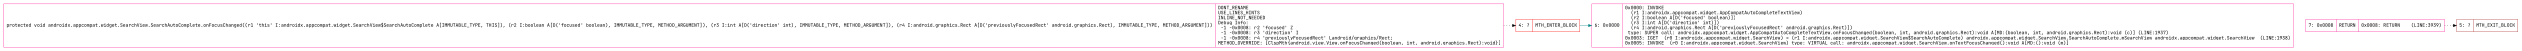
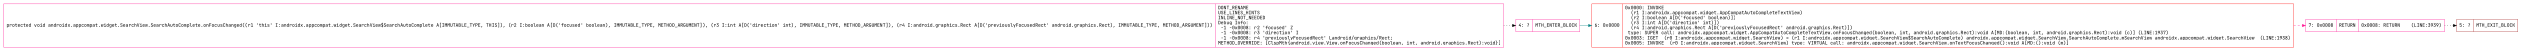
node "4: ?": color red -> deeppink
node "6: 0x0000": color deeppink -> red
edge "6: 0x0000" -> "7: 0x0008": added
